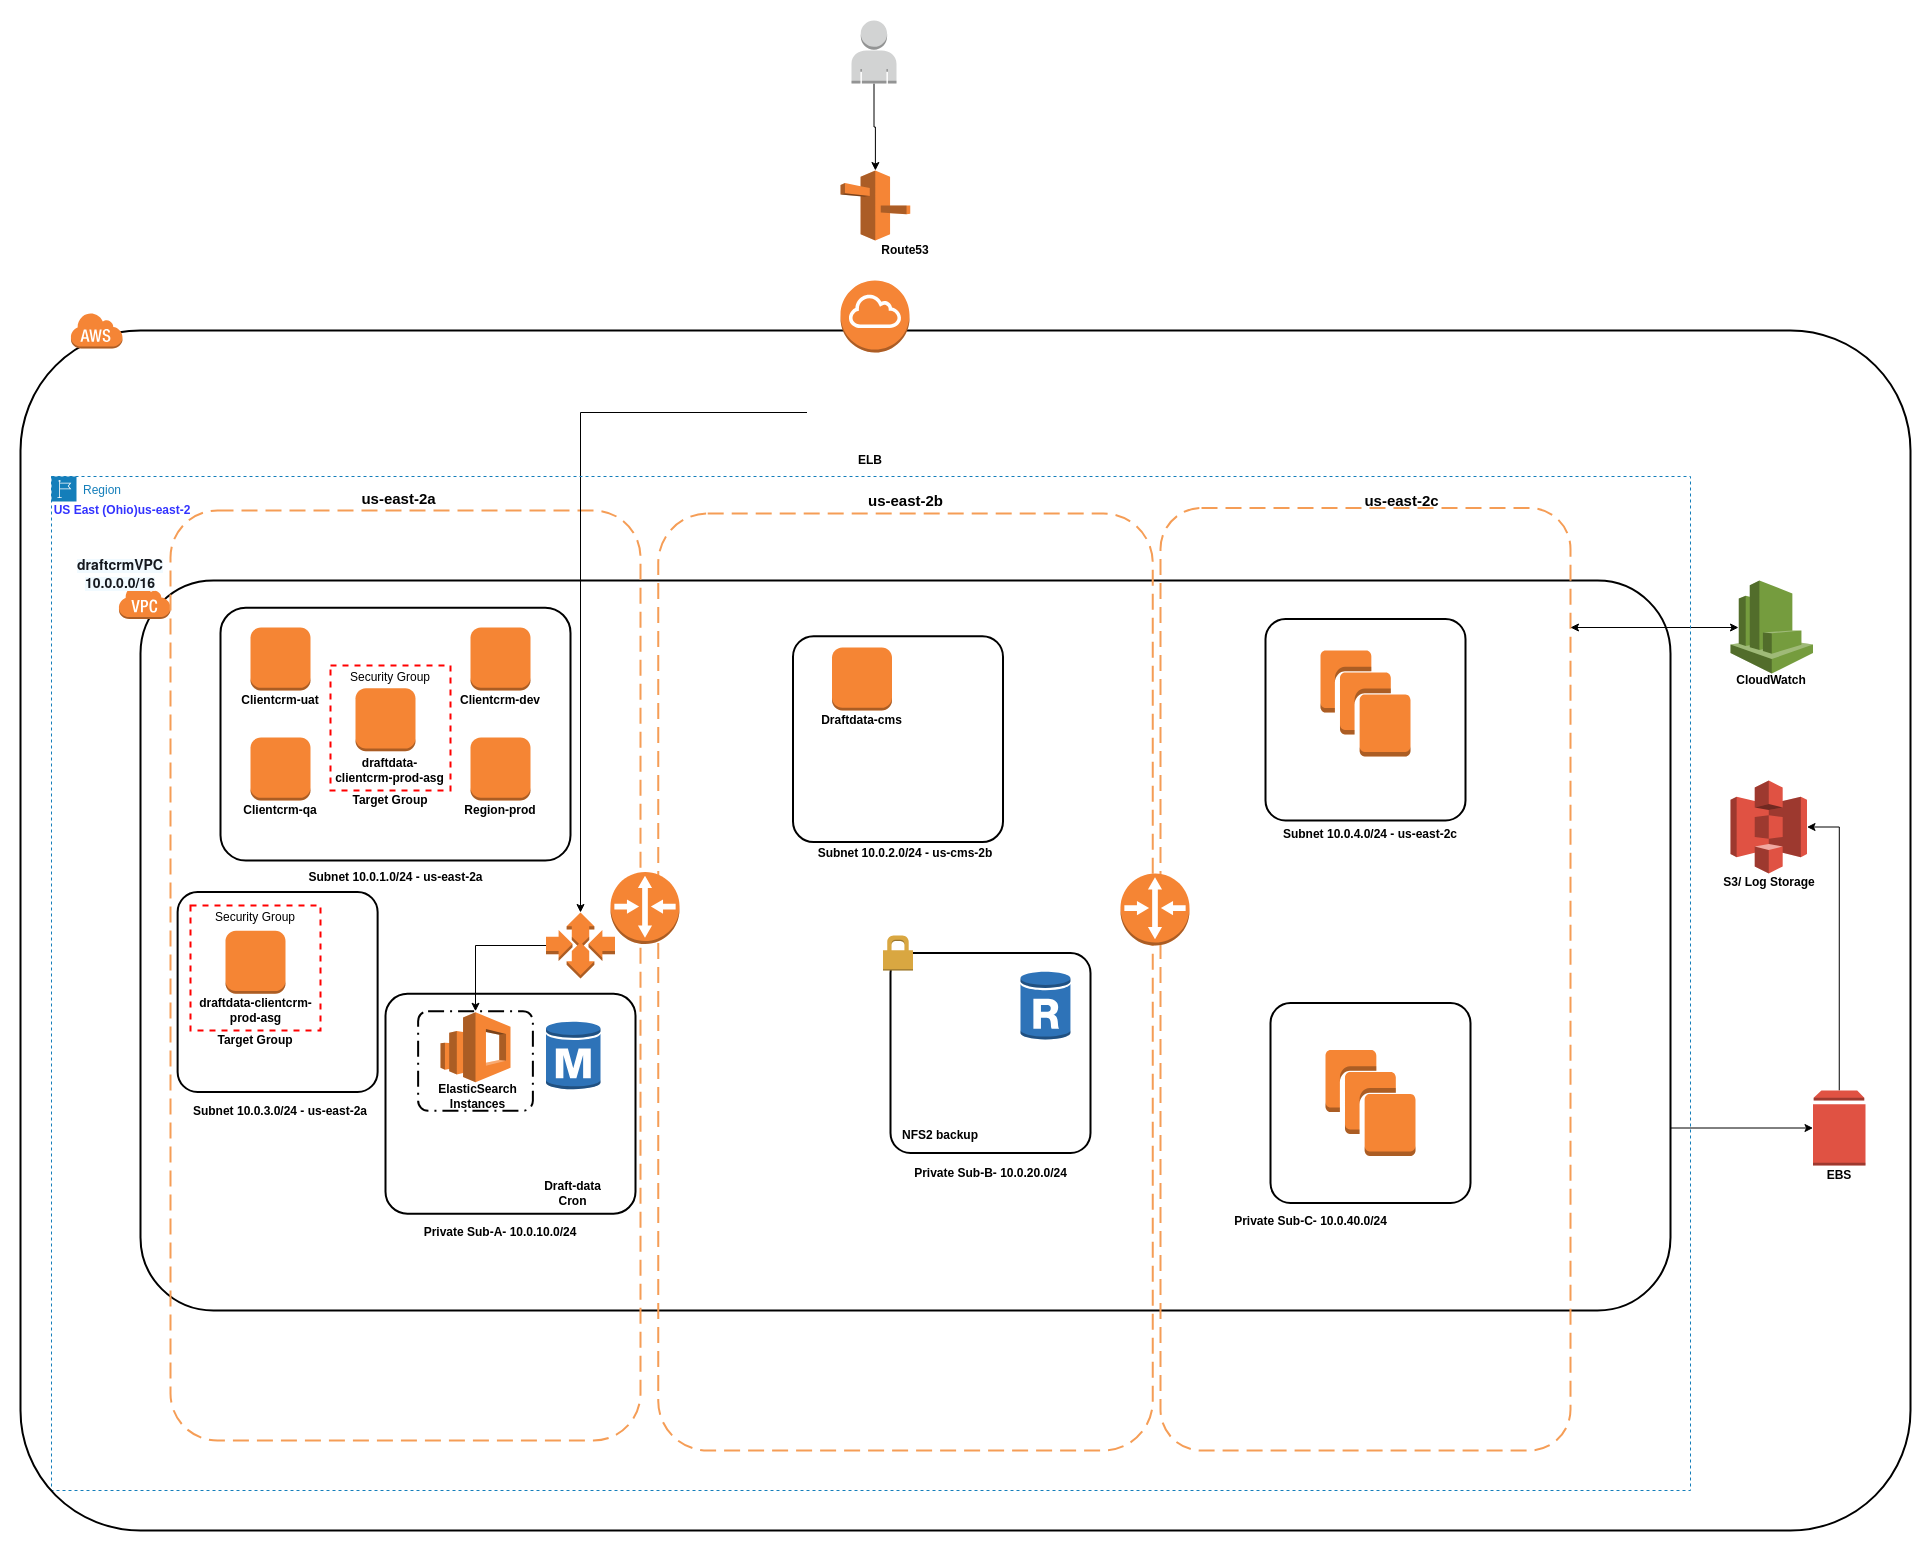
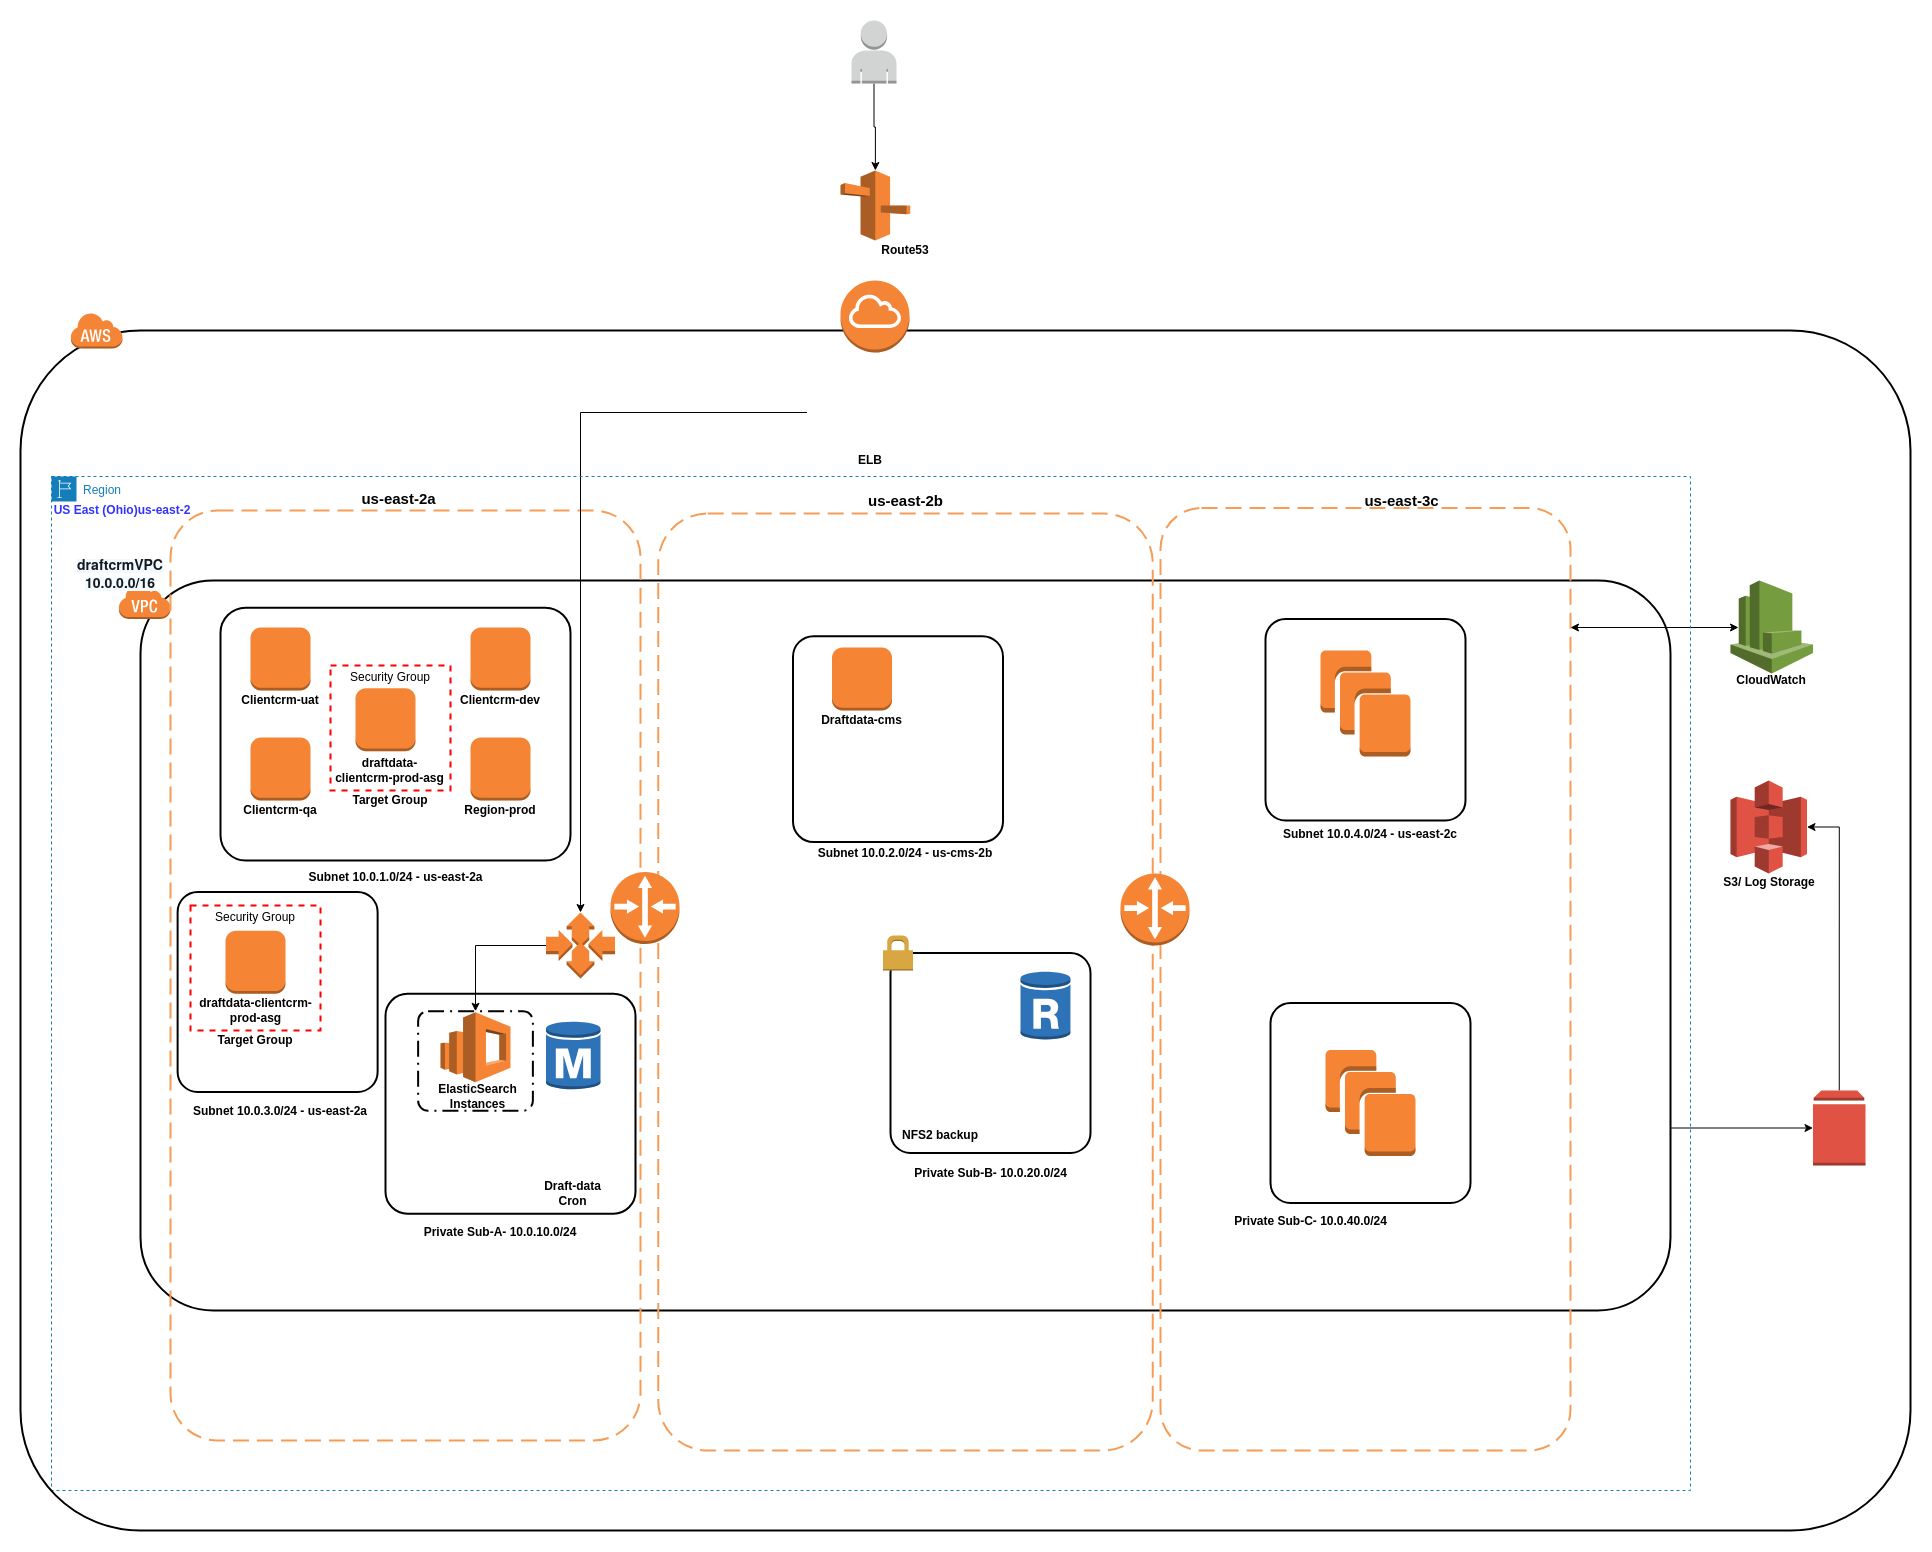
node "us-east-2c": label "us-east-2c" -> "us-east-3c"
node "EBS": removed
